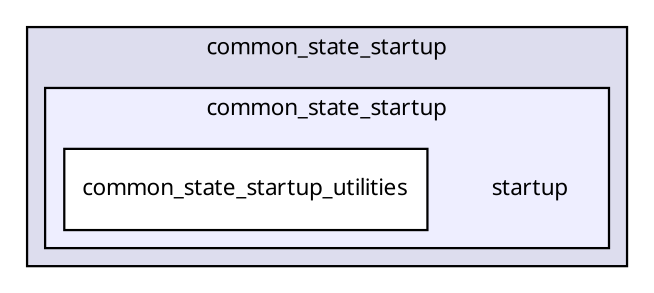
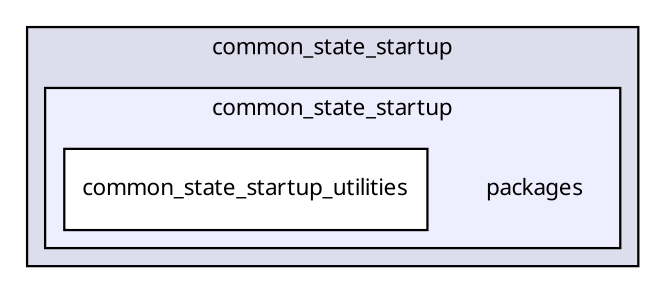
node "startup": label "startup" -> "packages"
